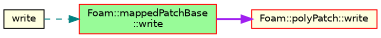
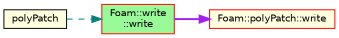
node "write": label "write" -> "polyPatch"
node "Foam::mappedPatchBase ::write": label "Foam::mappedPatchBase ::write" -> "Foam::write ::write"
